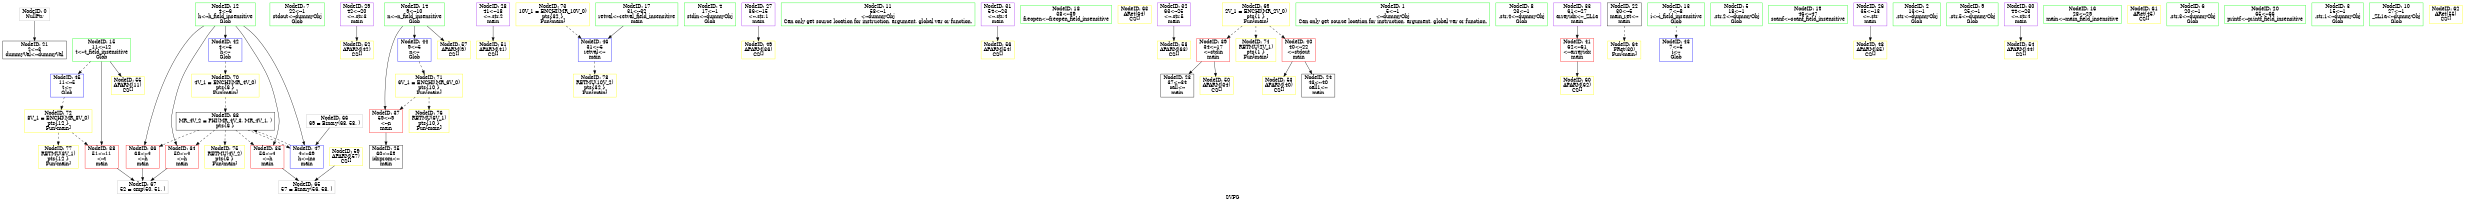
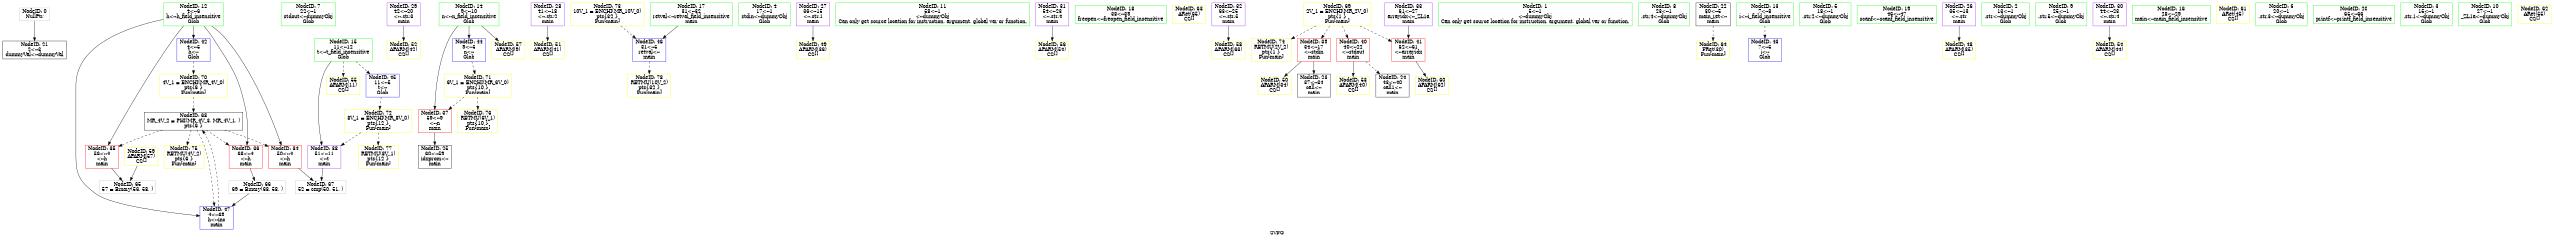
node "NodeID: 63": text "ARet(64)" -> "ARet(65)"
edge "NodeID: 69" -> "NodeID: 41": added
node "NodeID: 74": text "RETMU(2V_1)" -> "RETMU(2V_2)"
edge "NodeID: 40" -> "NodeID: 24": style solid -> dashed
edge "NodeID: 15" -> "NodeID: 55": style solid -> dashed
node "NodeID: 38": color red -> purple
edge "NodeID: 36" -> "NodeID: 67": now "NodeID: 36" -> "NodeID: 66"
